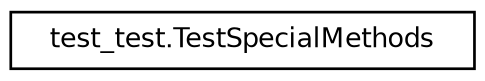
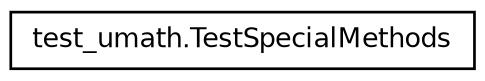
node "test_test.TestSpecialMethods": label "test_test.TestSpecialMethods" -> "test_umath.TestSpecialMethods"
